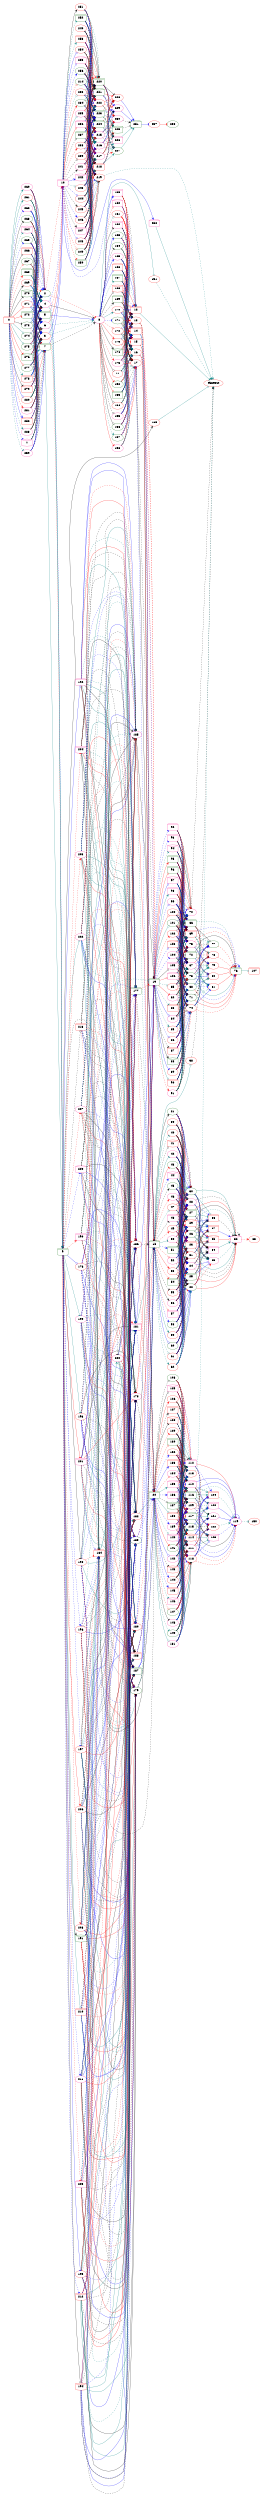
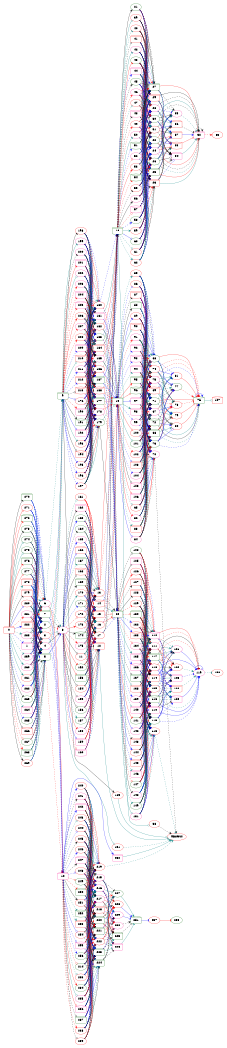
edge "10" -> "159": now "10" -> "240"
edge "184" -> "200": reversed
